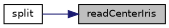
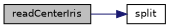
edge "split" -> "readCenterIris": reversed
